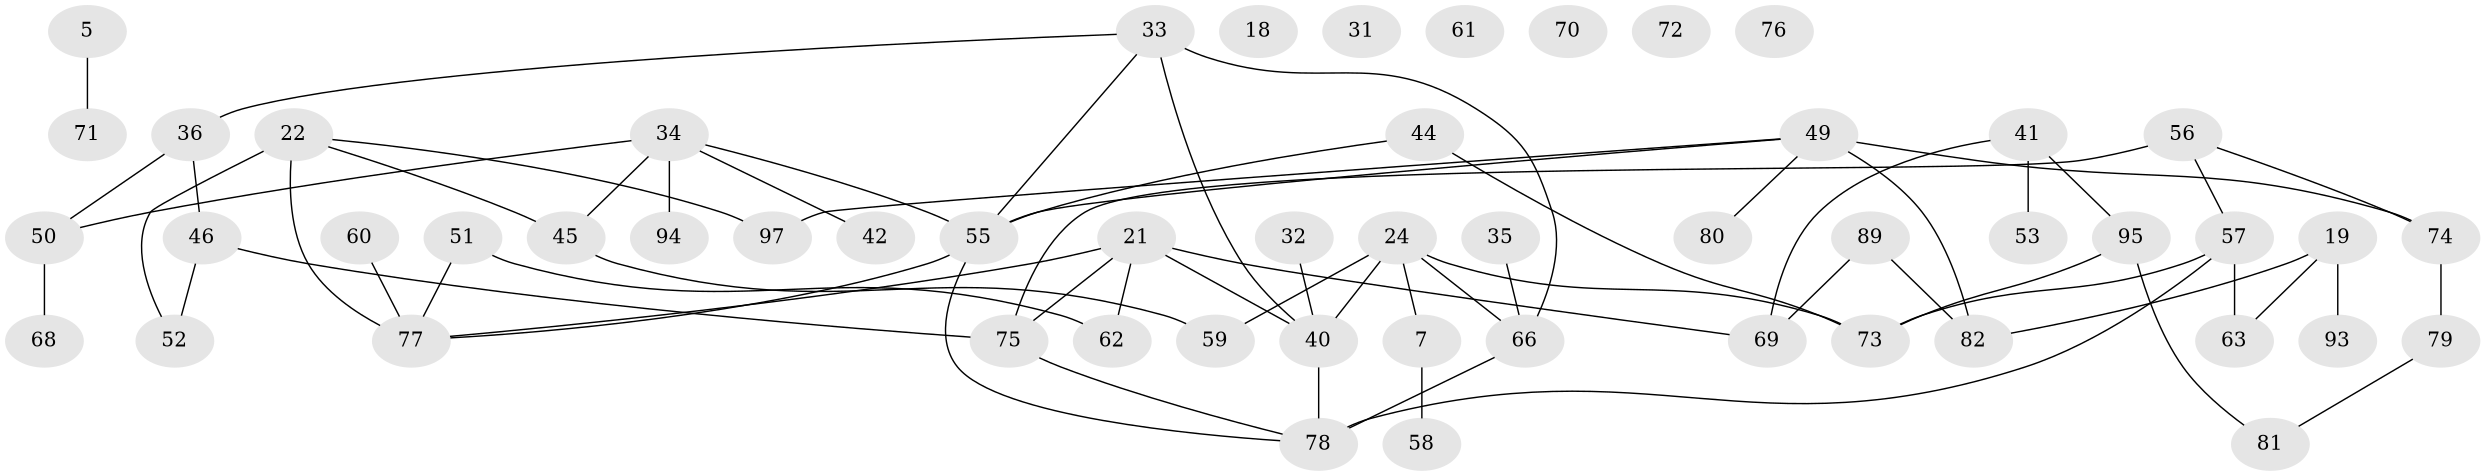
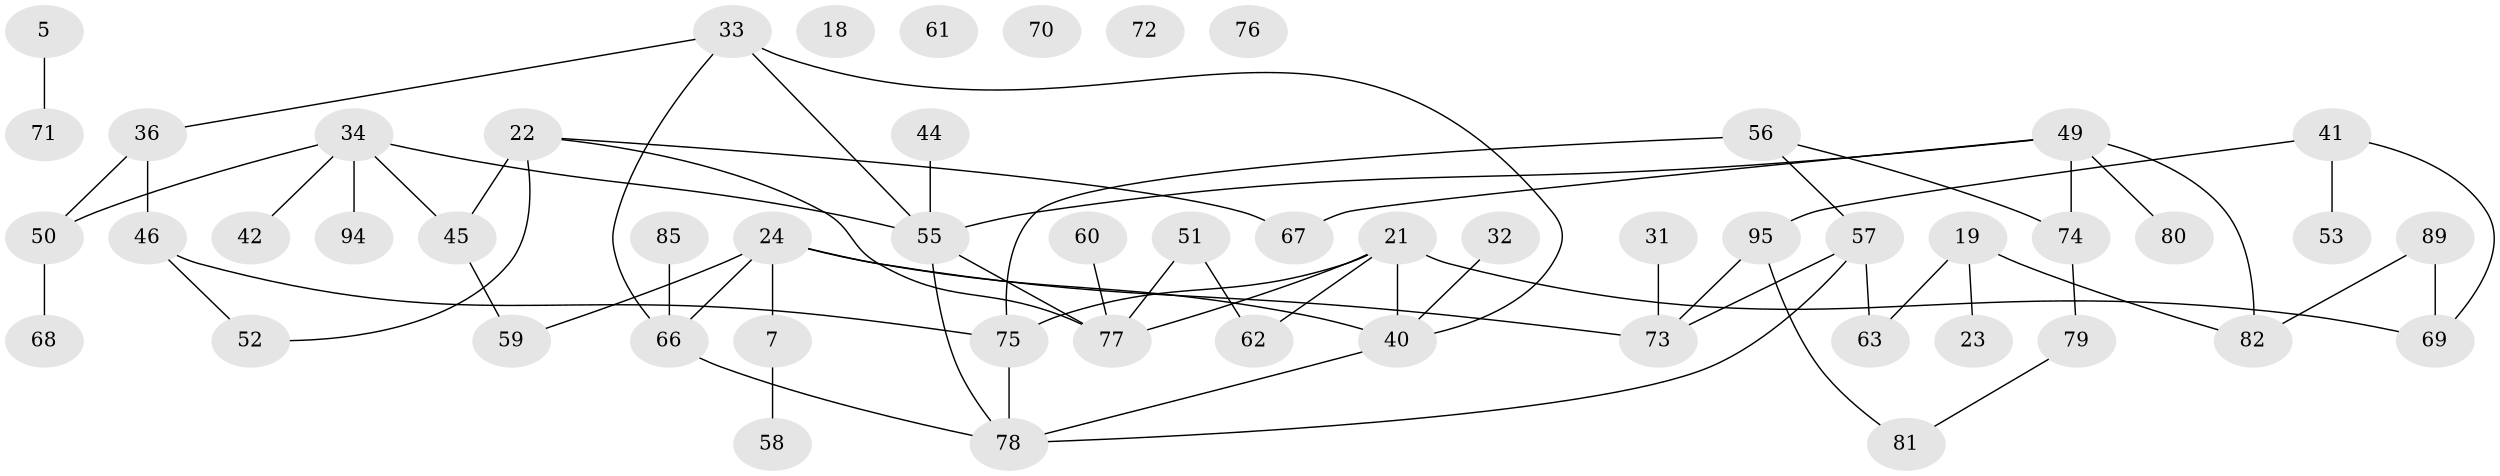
node "97": label "97" -> "67"
node "35": label "35" -> "85"
edge "44" -- "73": now "31" -- "73"
node "93": label "93" -> "23"
